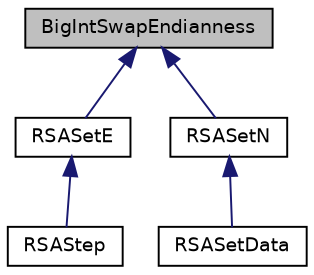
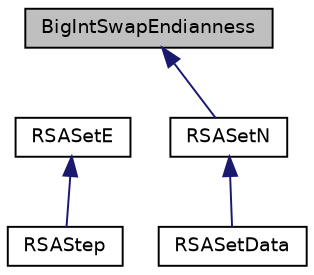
edge "RSASetE" -> "BigIntSwapEndianness": removed
